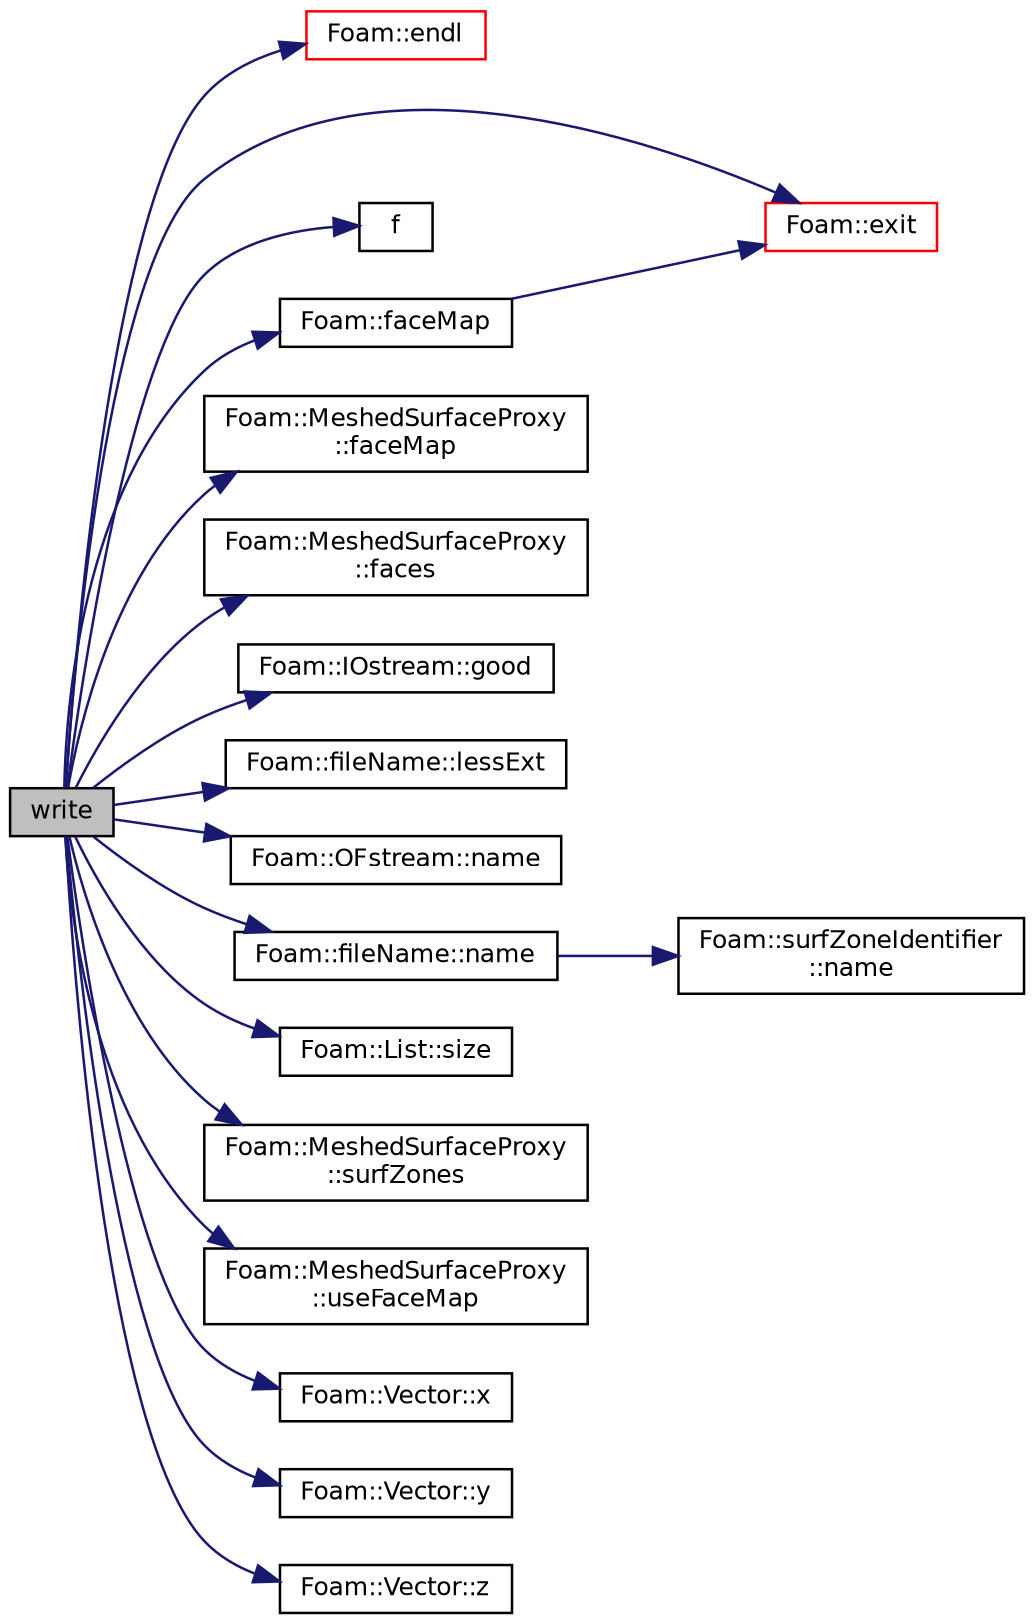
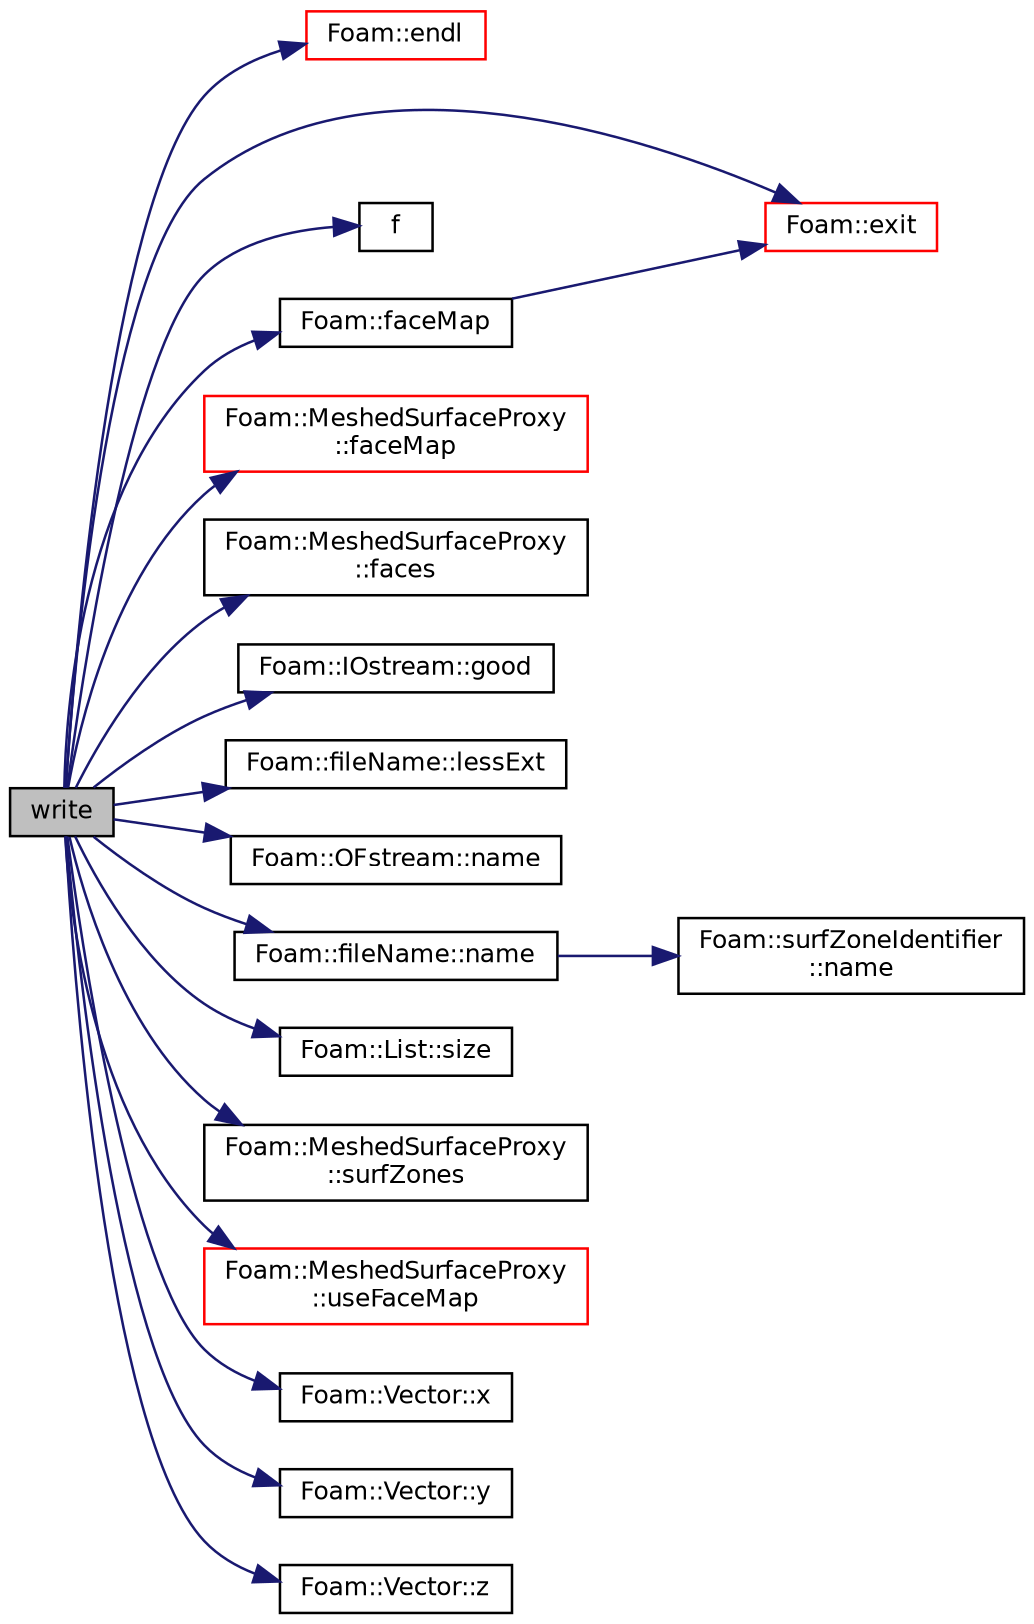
node "Foam::MeshedSurfaceProxy ::faceMap": color black -> red
node "Foam::MeshedSurfaceProxy ::useFaceMap": color black -> red
